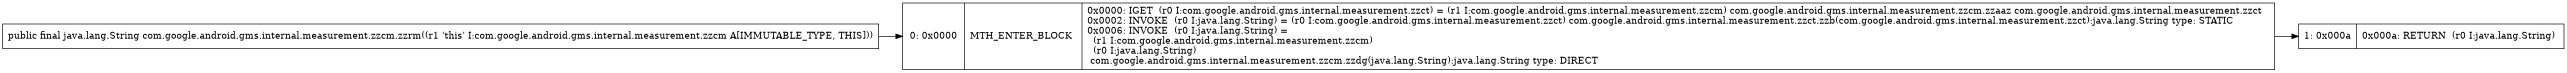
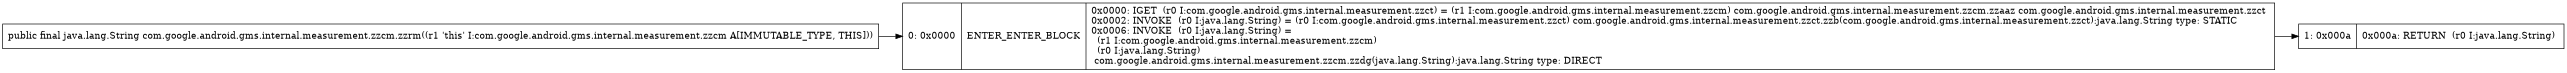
node "0: 0x0000": text "MTH_ENTER_BLOCK" -> "ENTER_ENTER_BLOCK"
